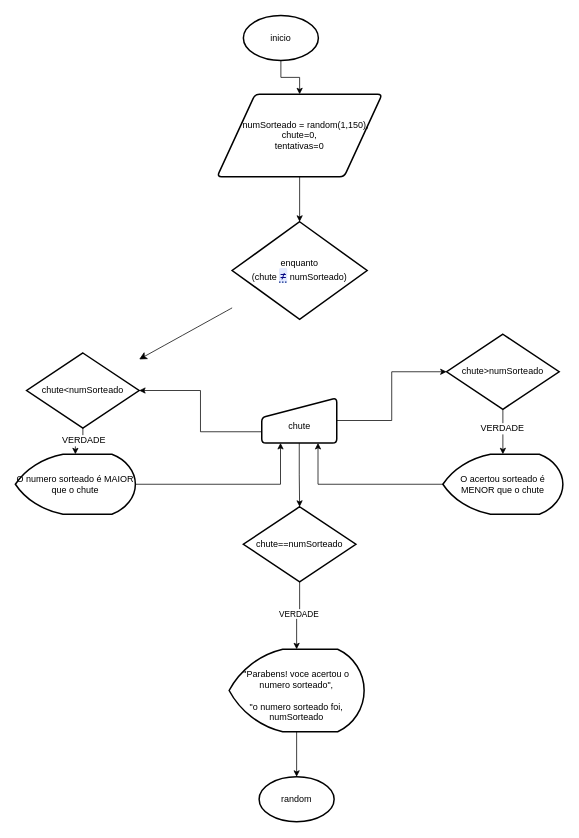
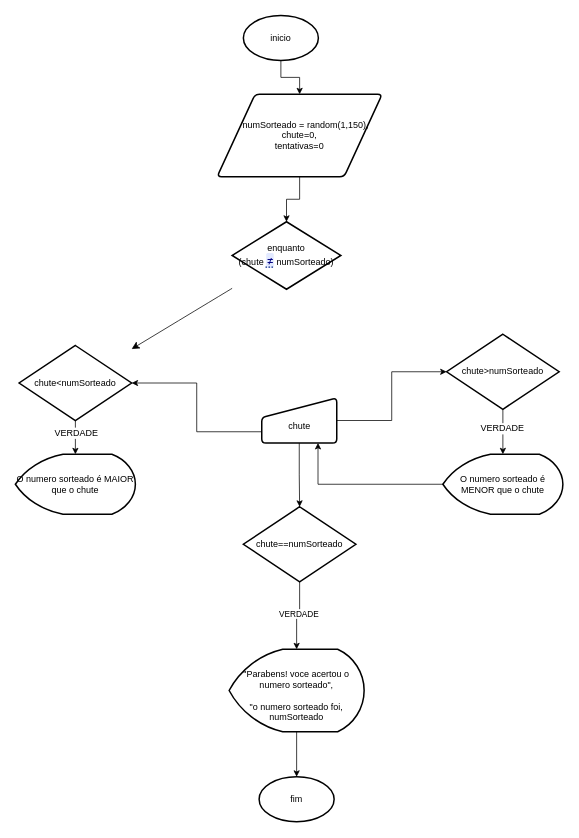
node "enquanto (chute ≠ numSorteado)": size 135x98 -> 109x68
node "chute<numSorteado": moved (83, 390) -> (75, 383)
edge "O numero sorteado é MAIOR que o chute" -> "chute": removed
node "O acertou sorteado é MENOR que o chute": label "O acertou sorteado é MENOR que o chute" -> "O numero sorteado é MENOR que o chute"
node "random": label "random" -> "fim"
